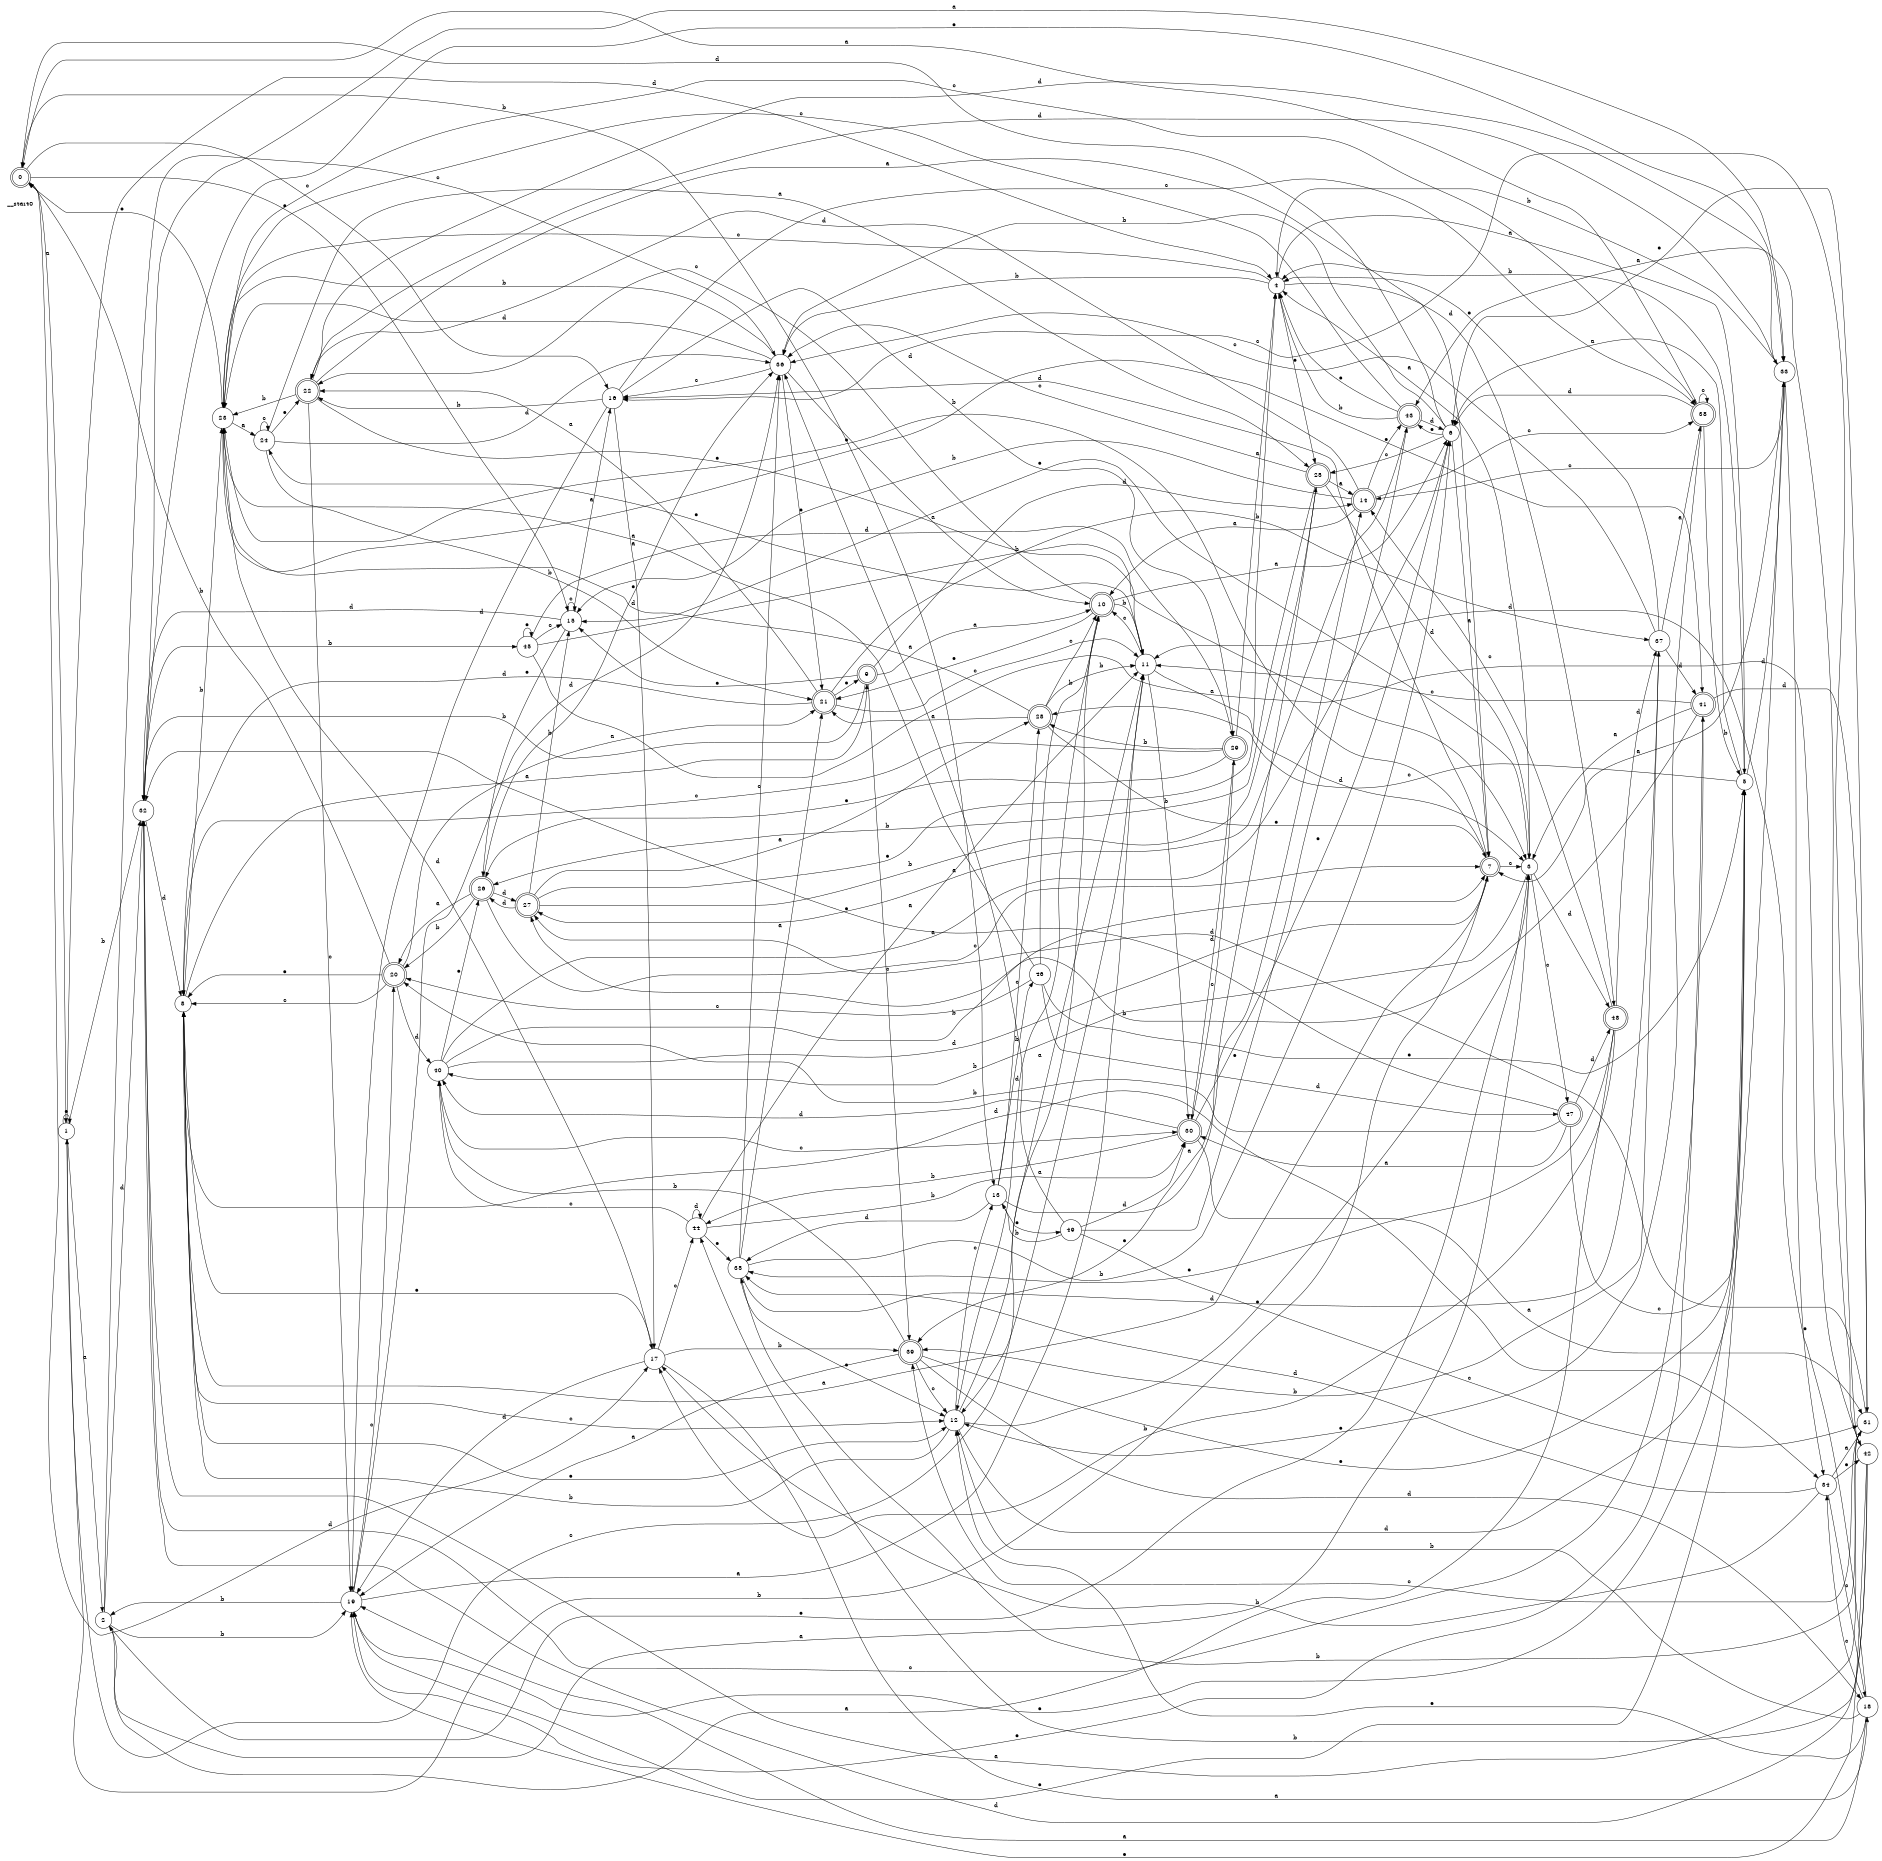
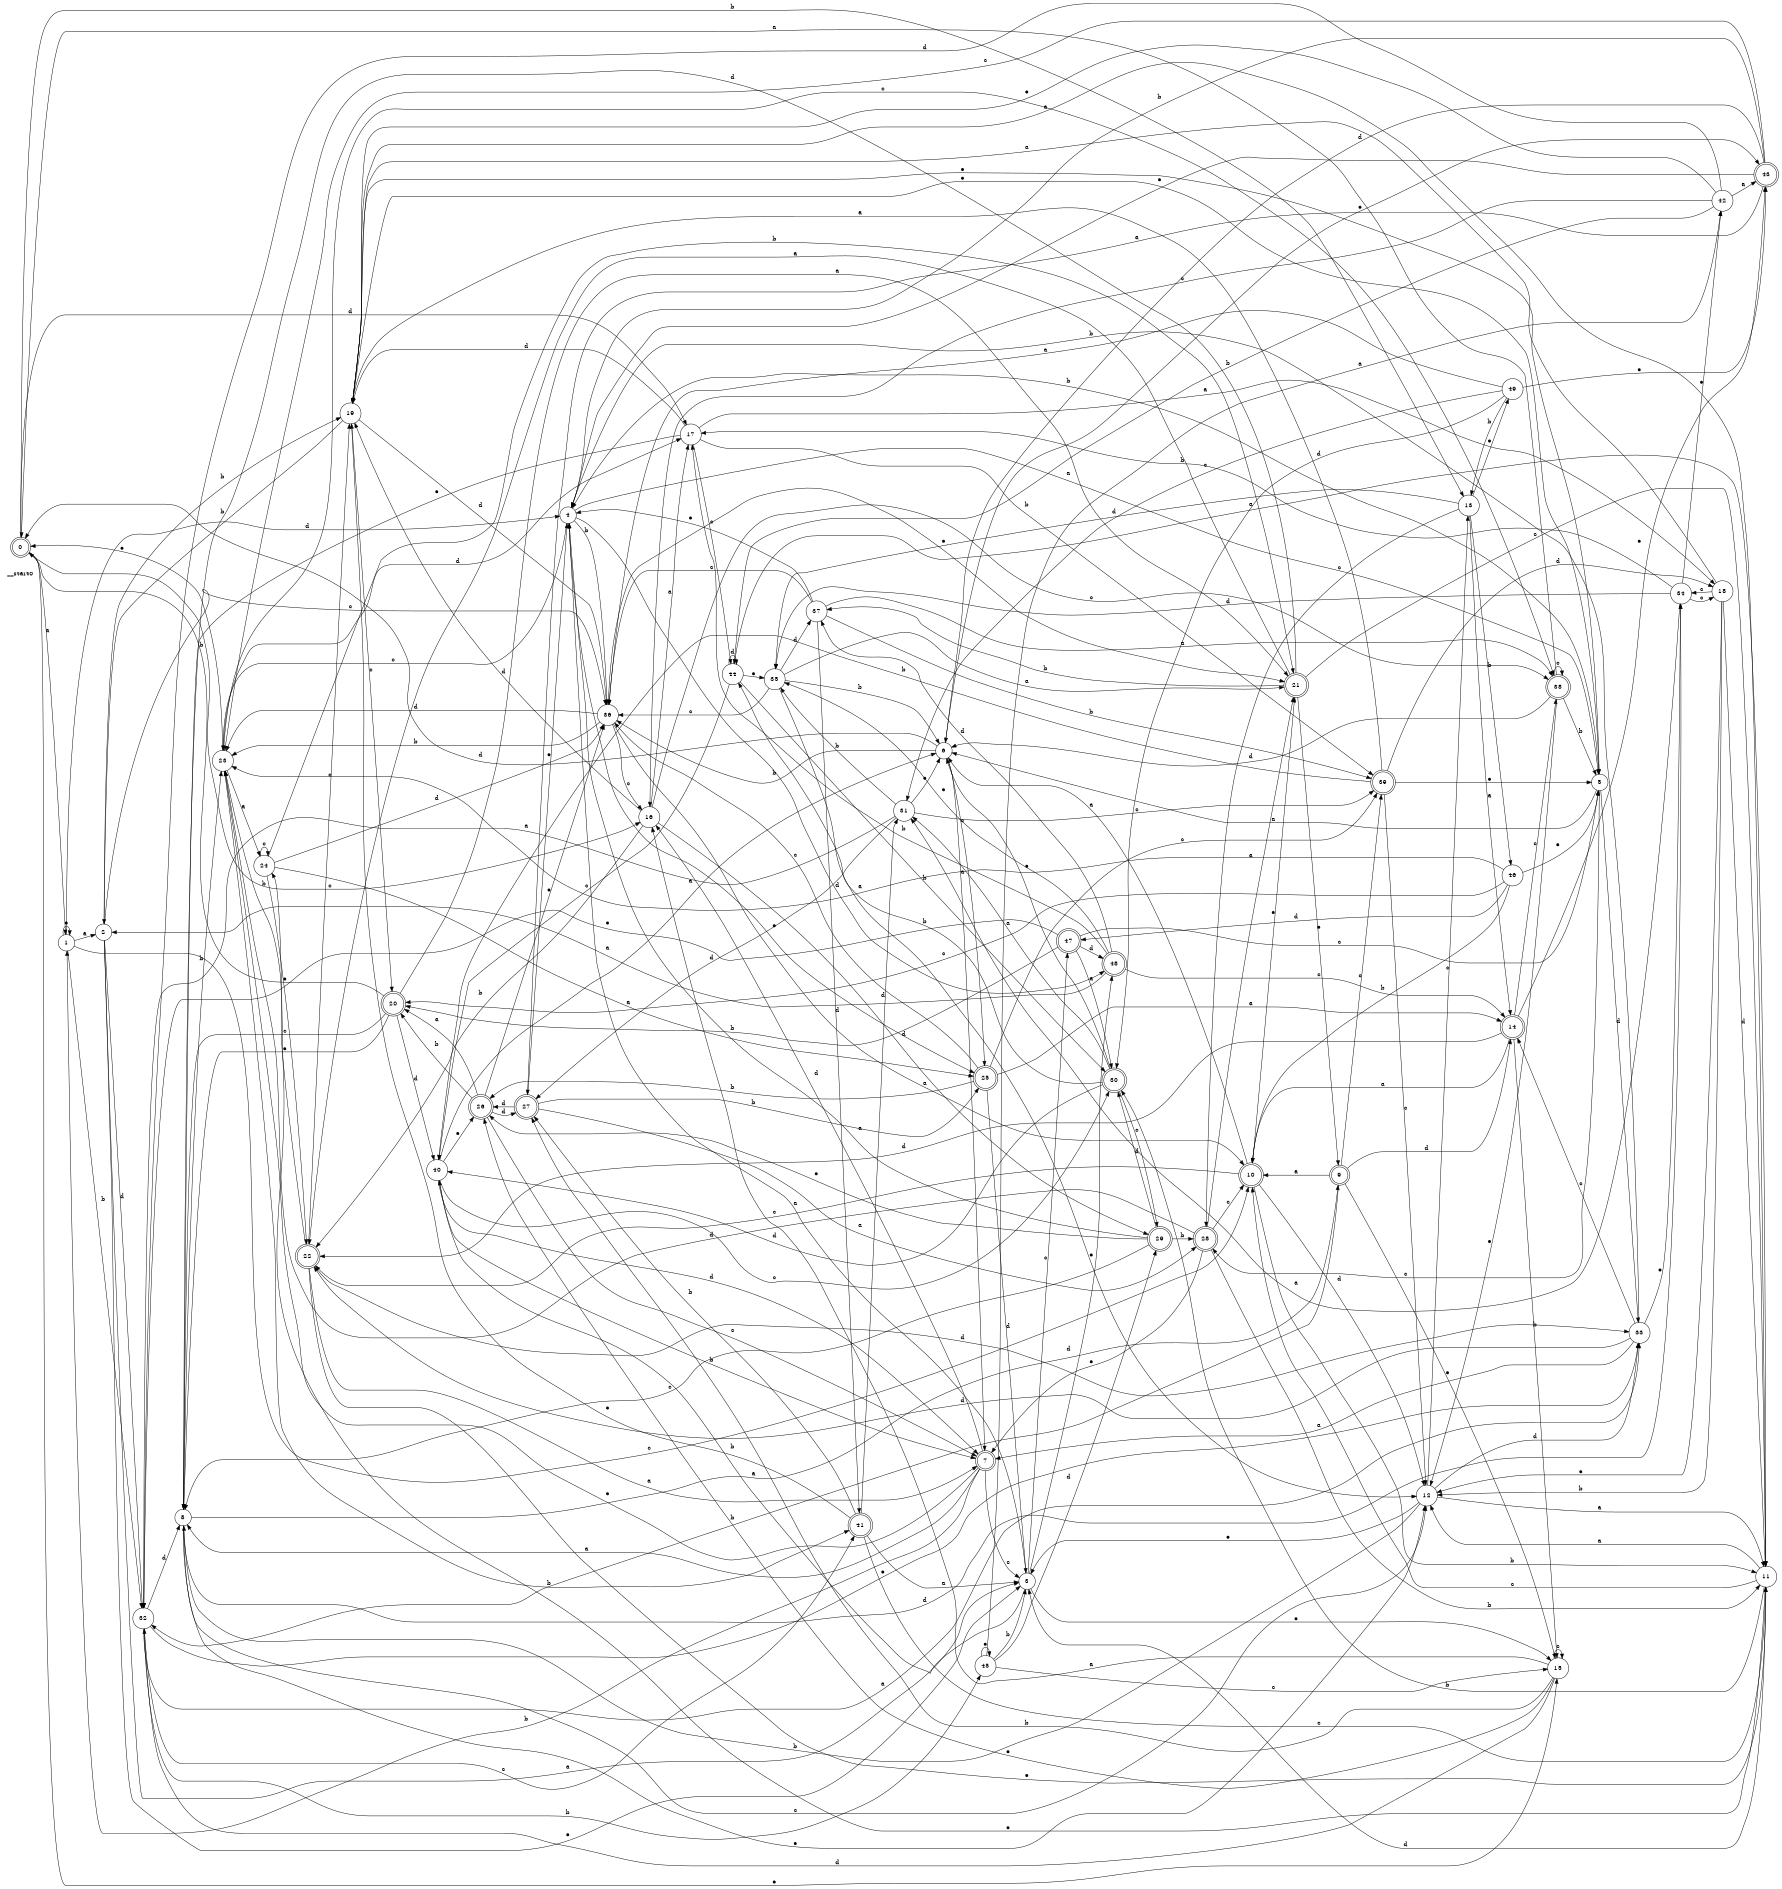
edge "27" -> "15": reversed
edge "25" -> "39": label "e" -> "c"
